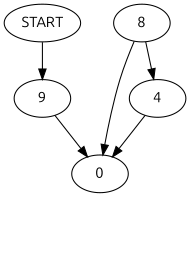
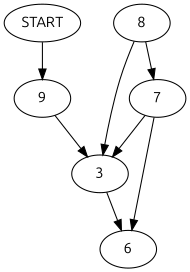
node "4": label "4" -> "7"
node "0": label "0" -> "3"
node "6": added
